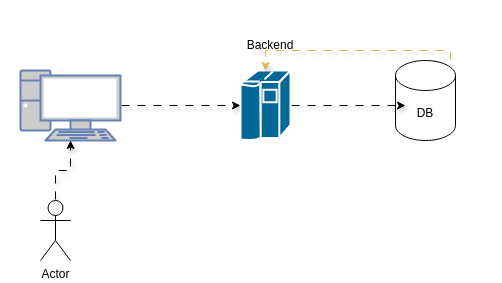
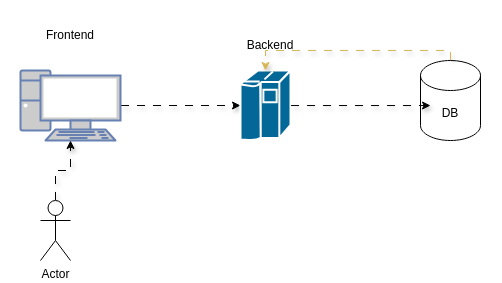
node "Frontend": added
node "DB": moved (426, 101) -> (451, 101)
